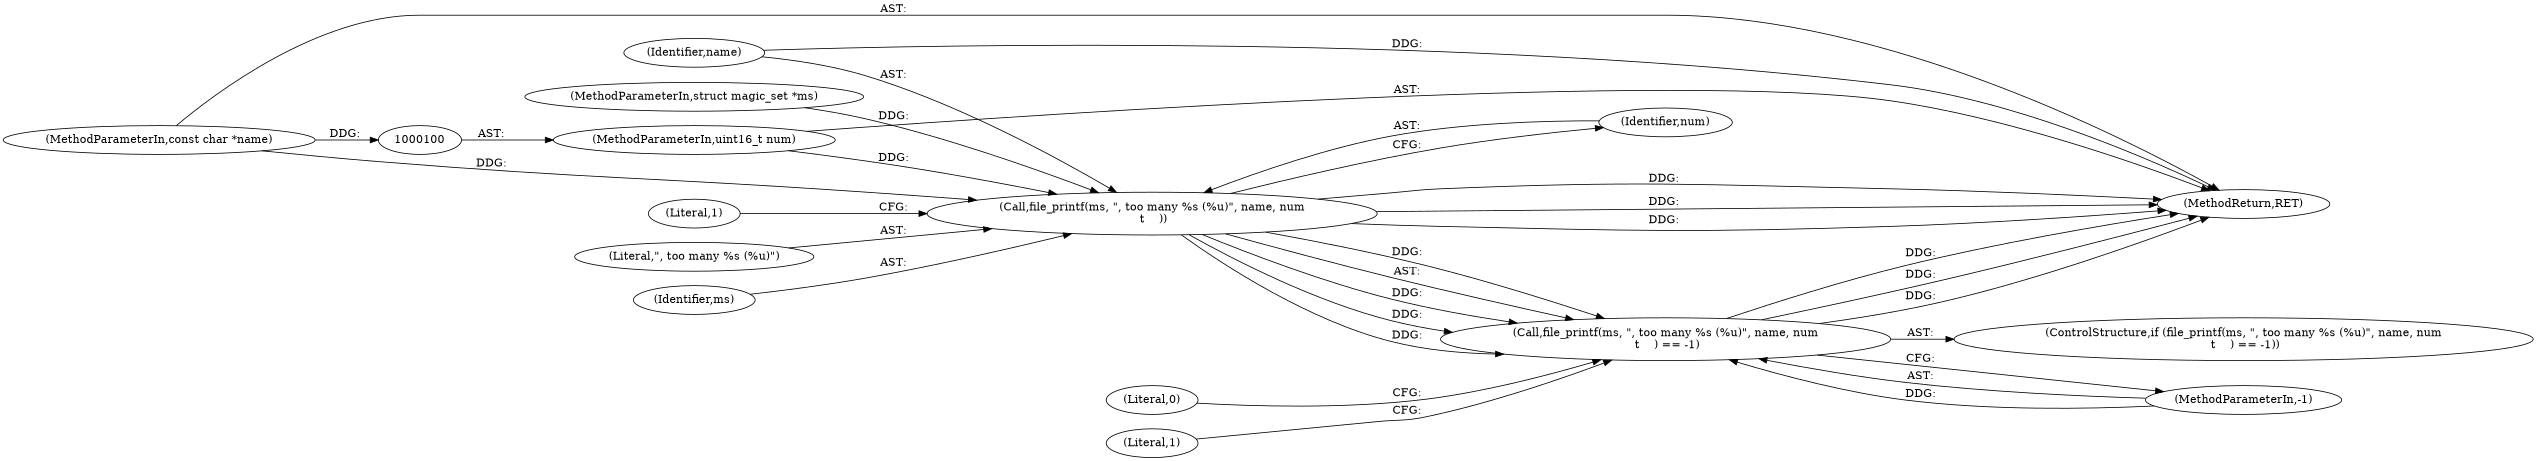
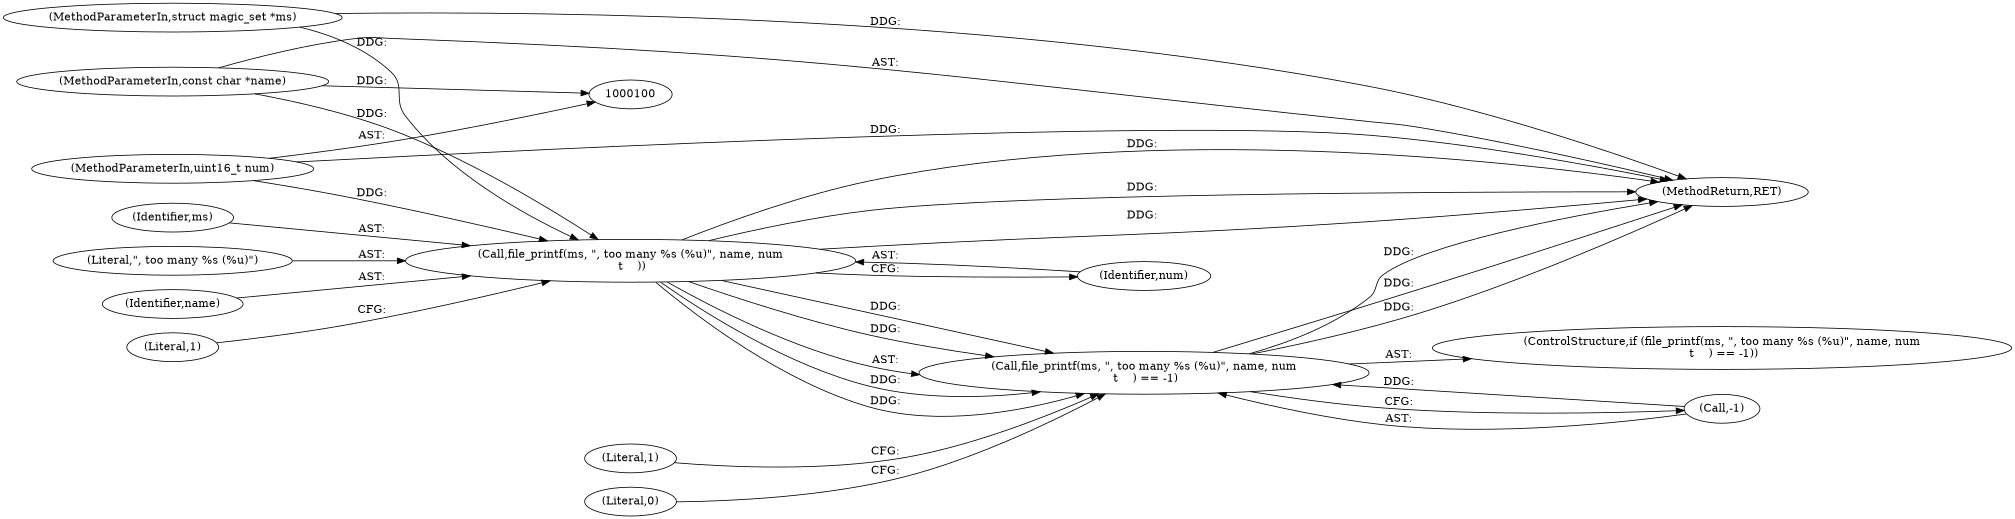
edge "(Identifier,name)" -> "(MethodReturn,RET)": now "(MethodParameterIn,struct magic_set *ms)" -> "(MethodReturn,RET)"
edge "(MethodParameterIn,uint16_t num)" -> "(MethodReturn,RET)": label "AST: " -> "DDG: "
edge "1000100" -> "(MethodParameterIn,uint16_t num)": reversed
node "(MethodParameterIn,-1)": label "(MethodParameterIn,-1)" -> "(Call,-1)"
